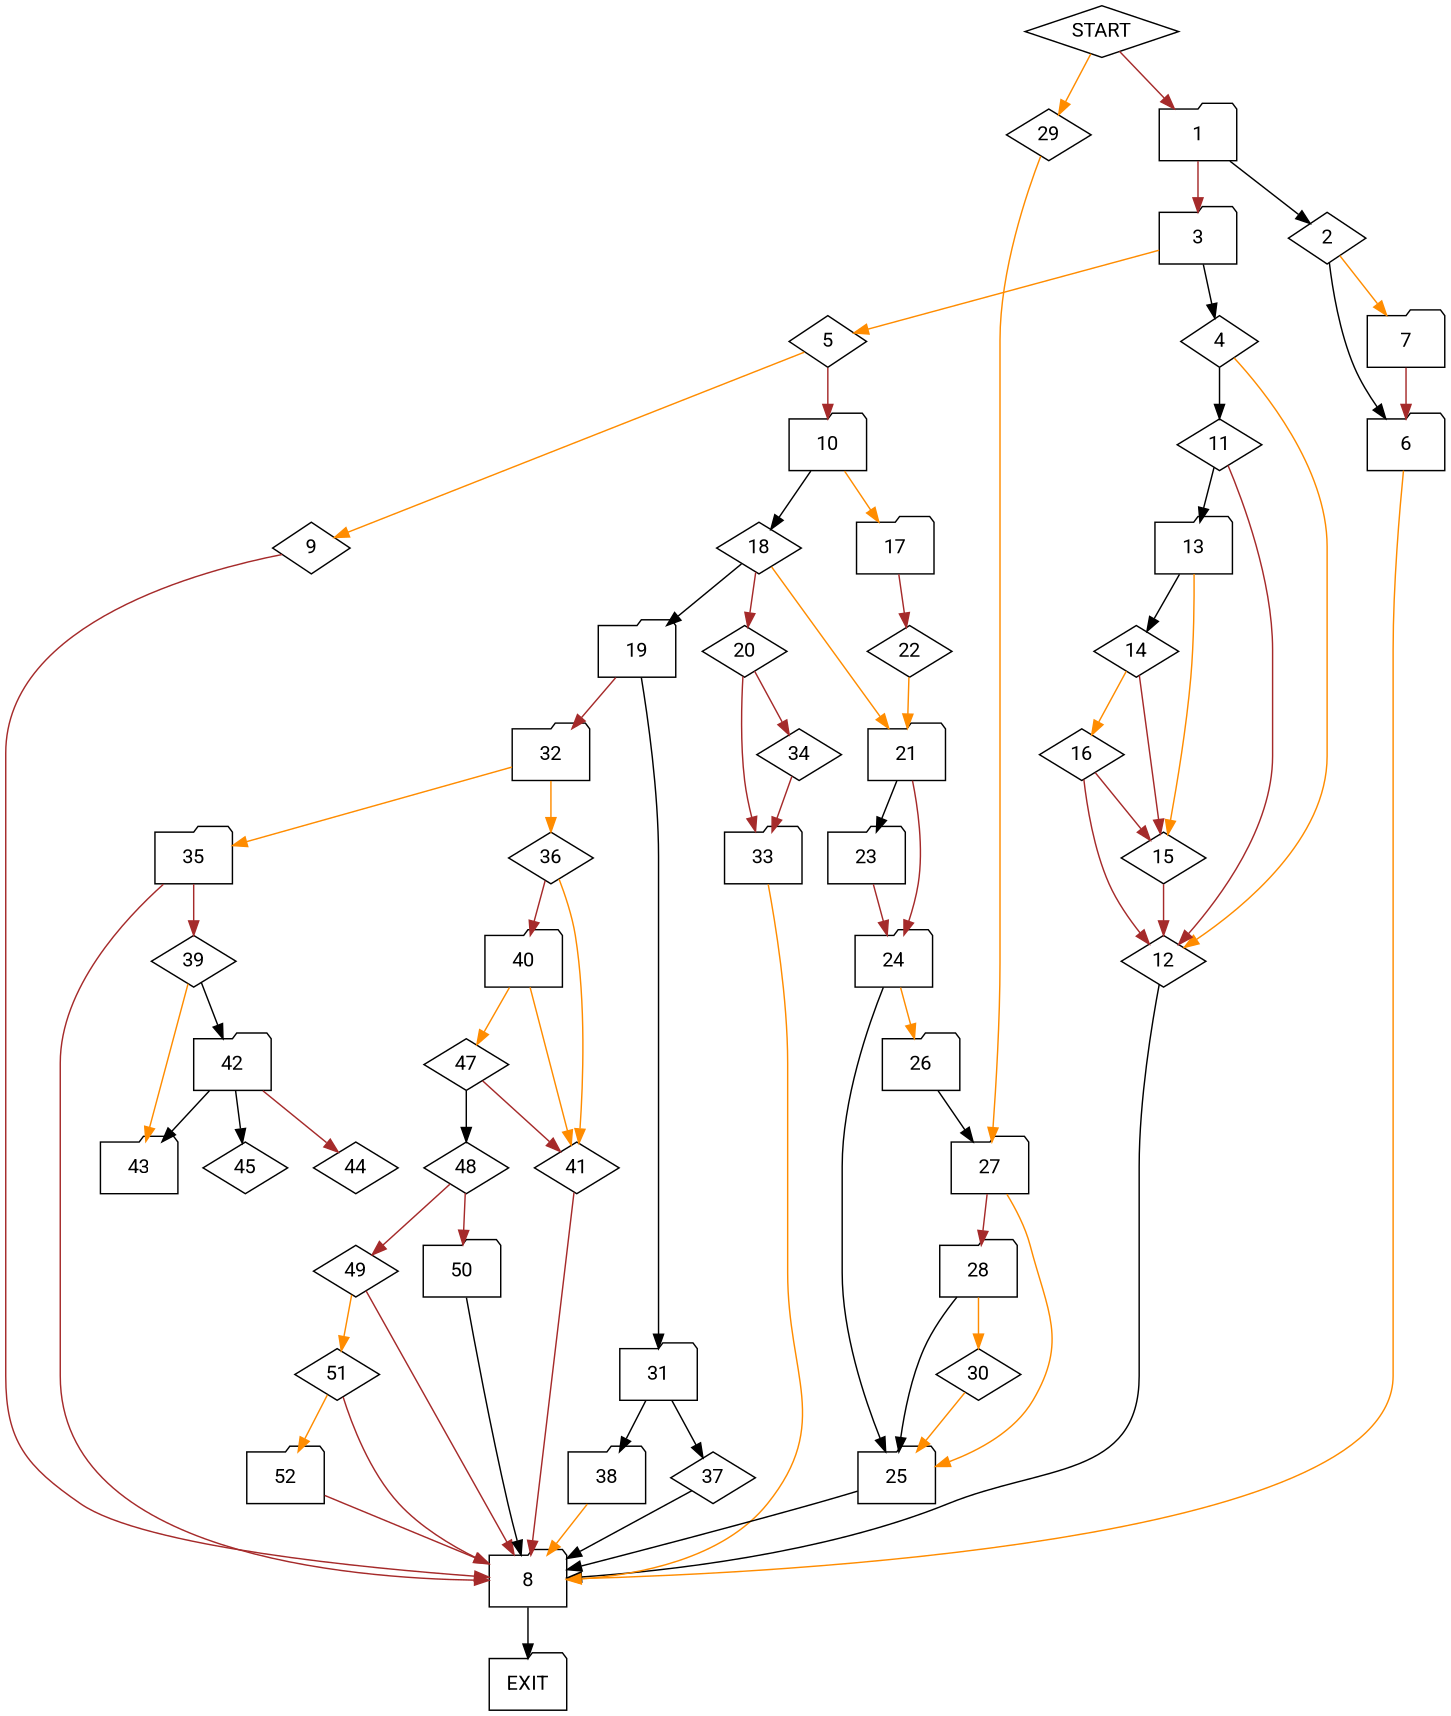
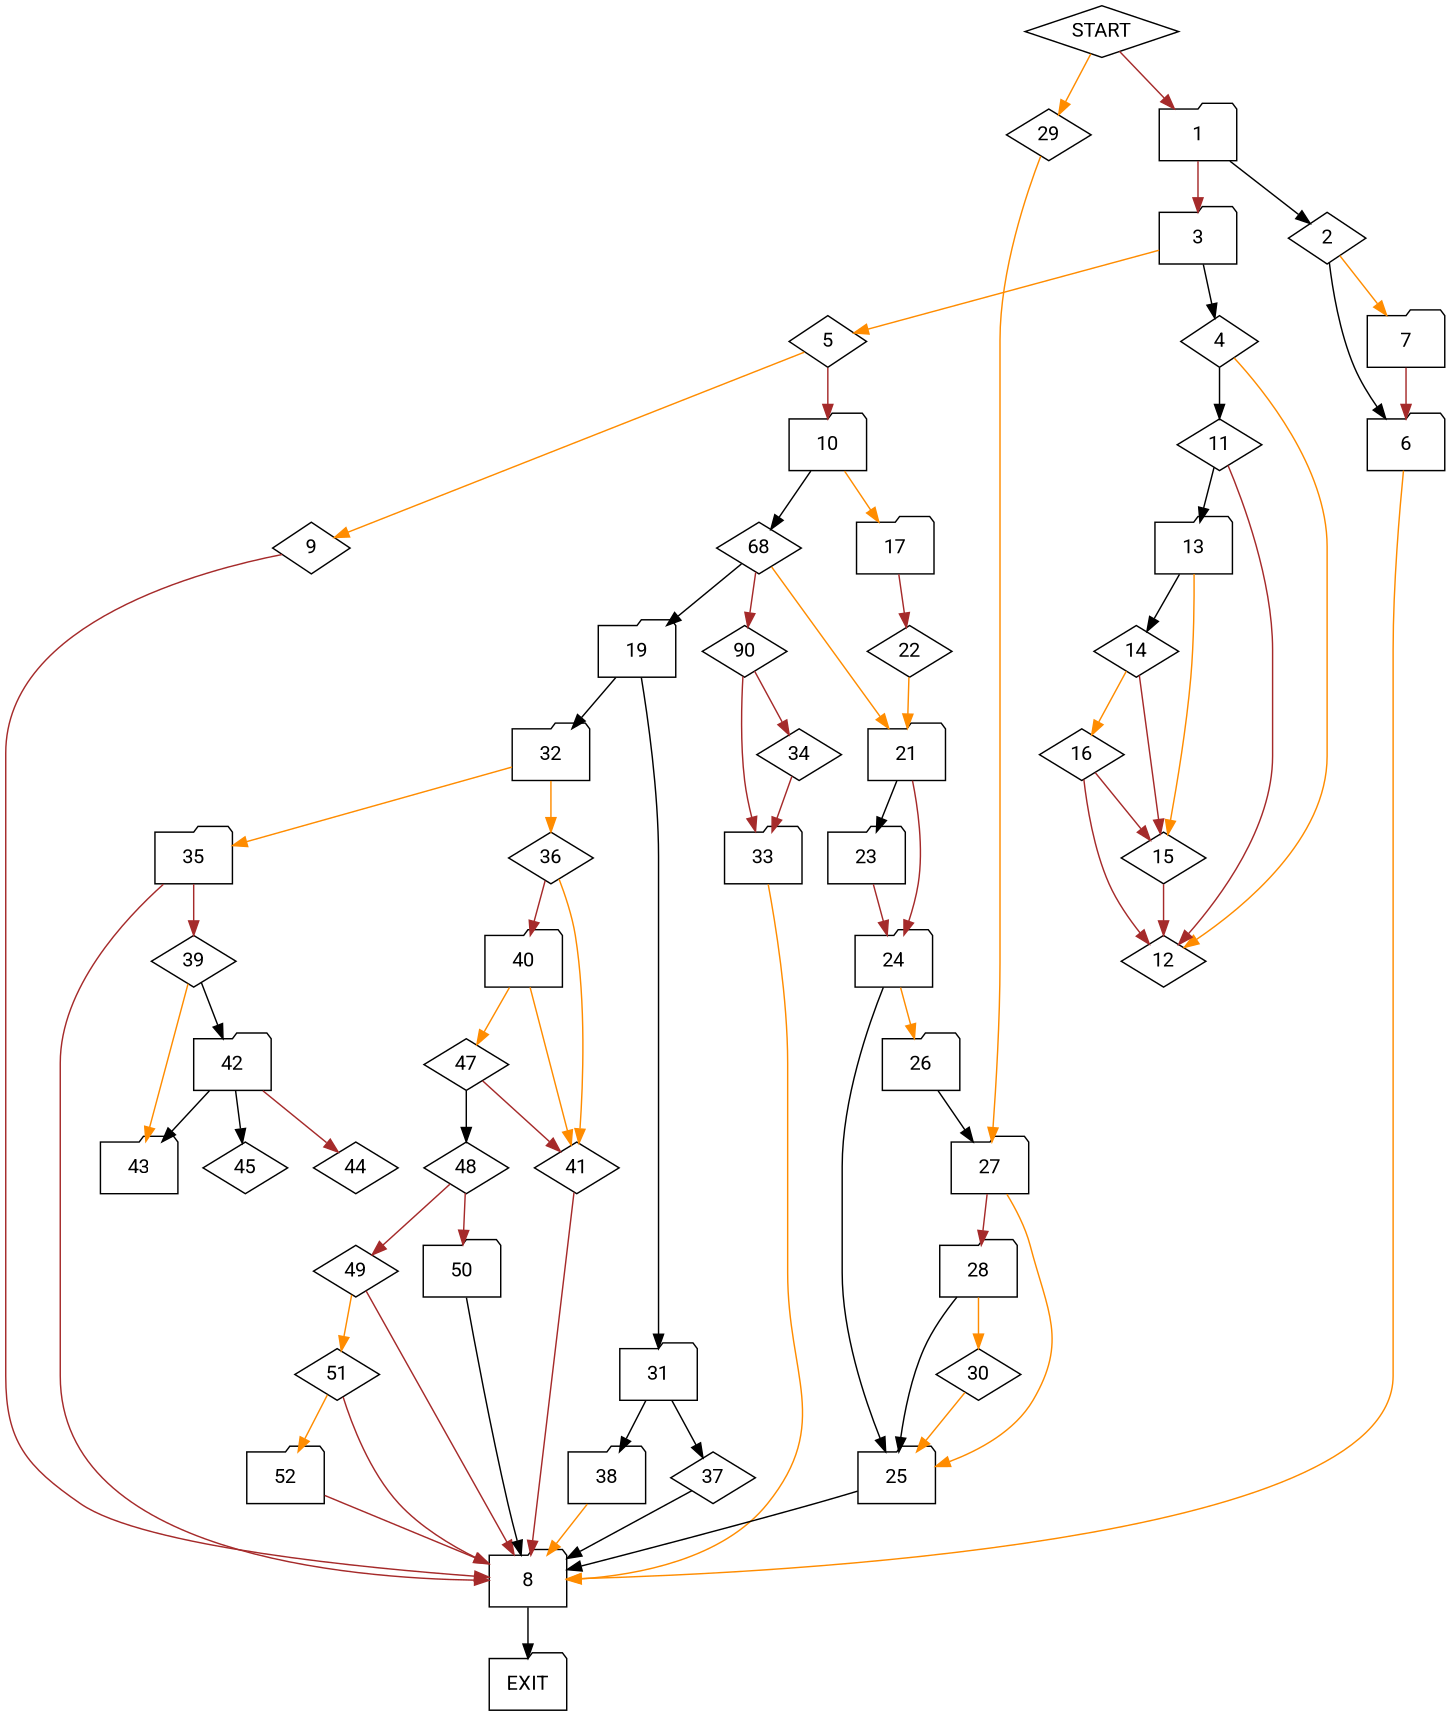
node "18": label "18" -> "68"
node "20": label "20" -> "90"
edge "19" -> "32": color brown -> black
edge "12" -> "8": removed
